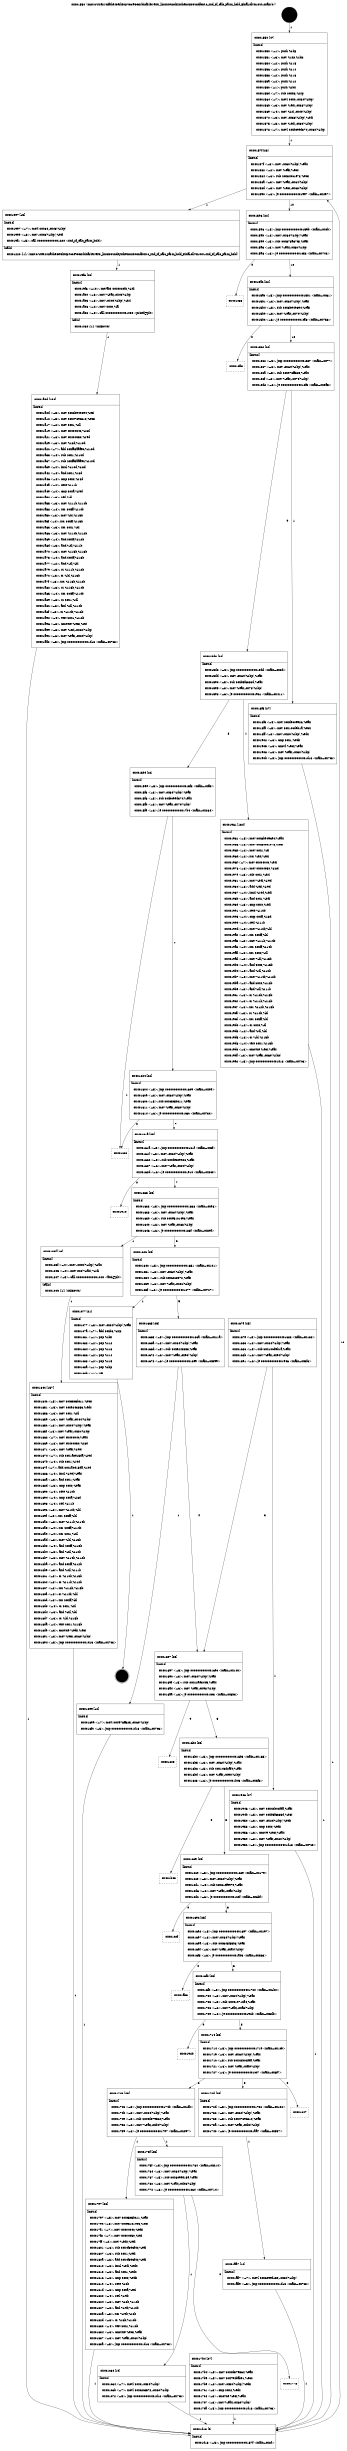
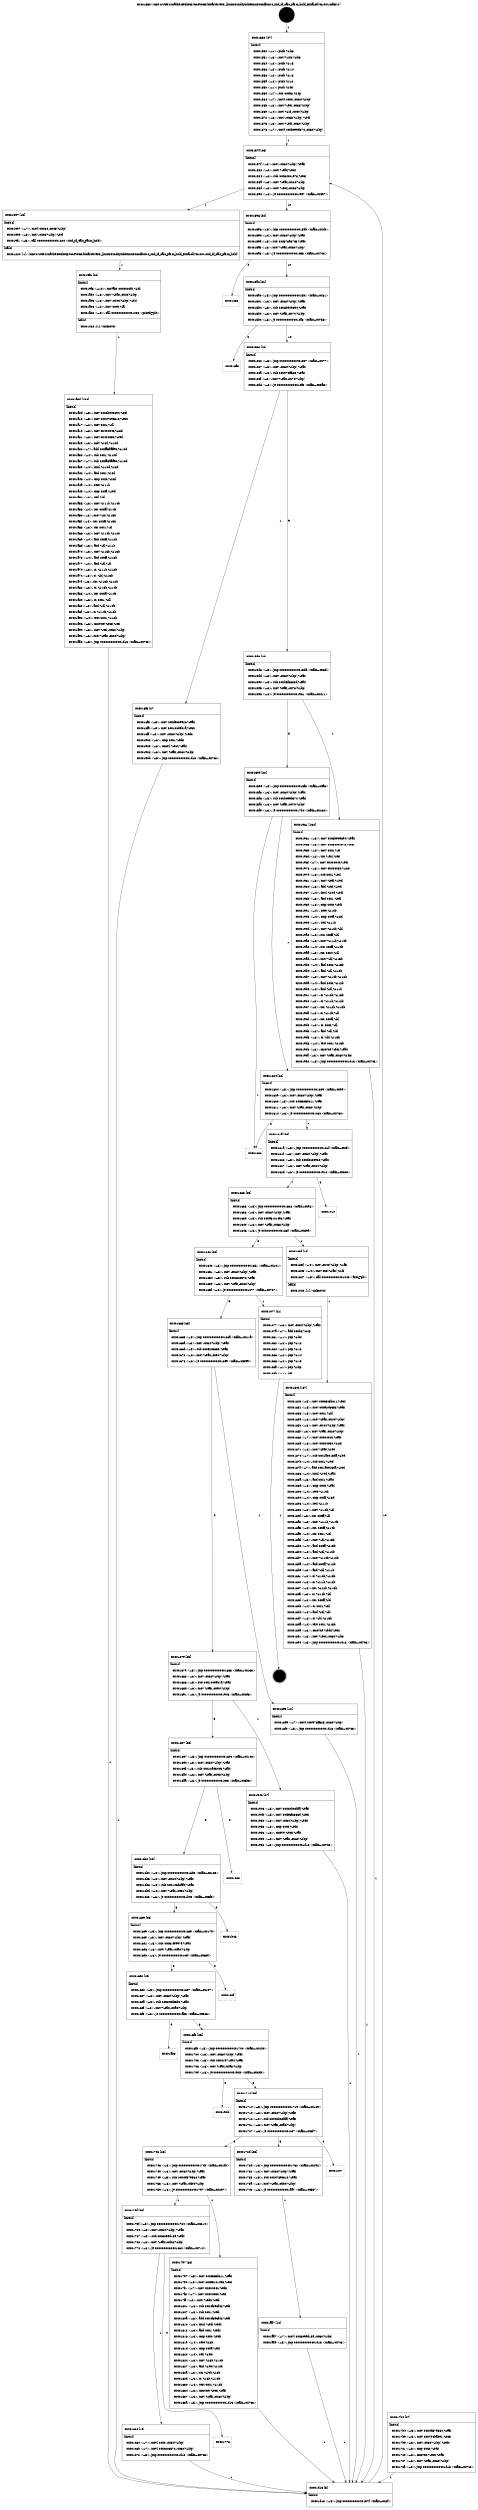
edge "0x401665 [25]" -> "0x401697 [25]": now "0x401665 [25]" -> "0x40167e [25]"
